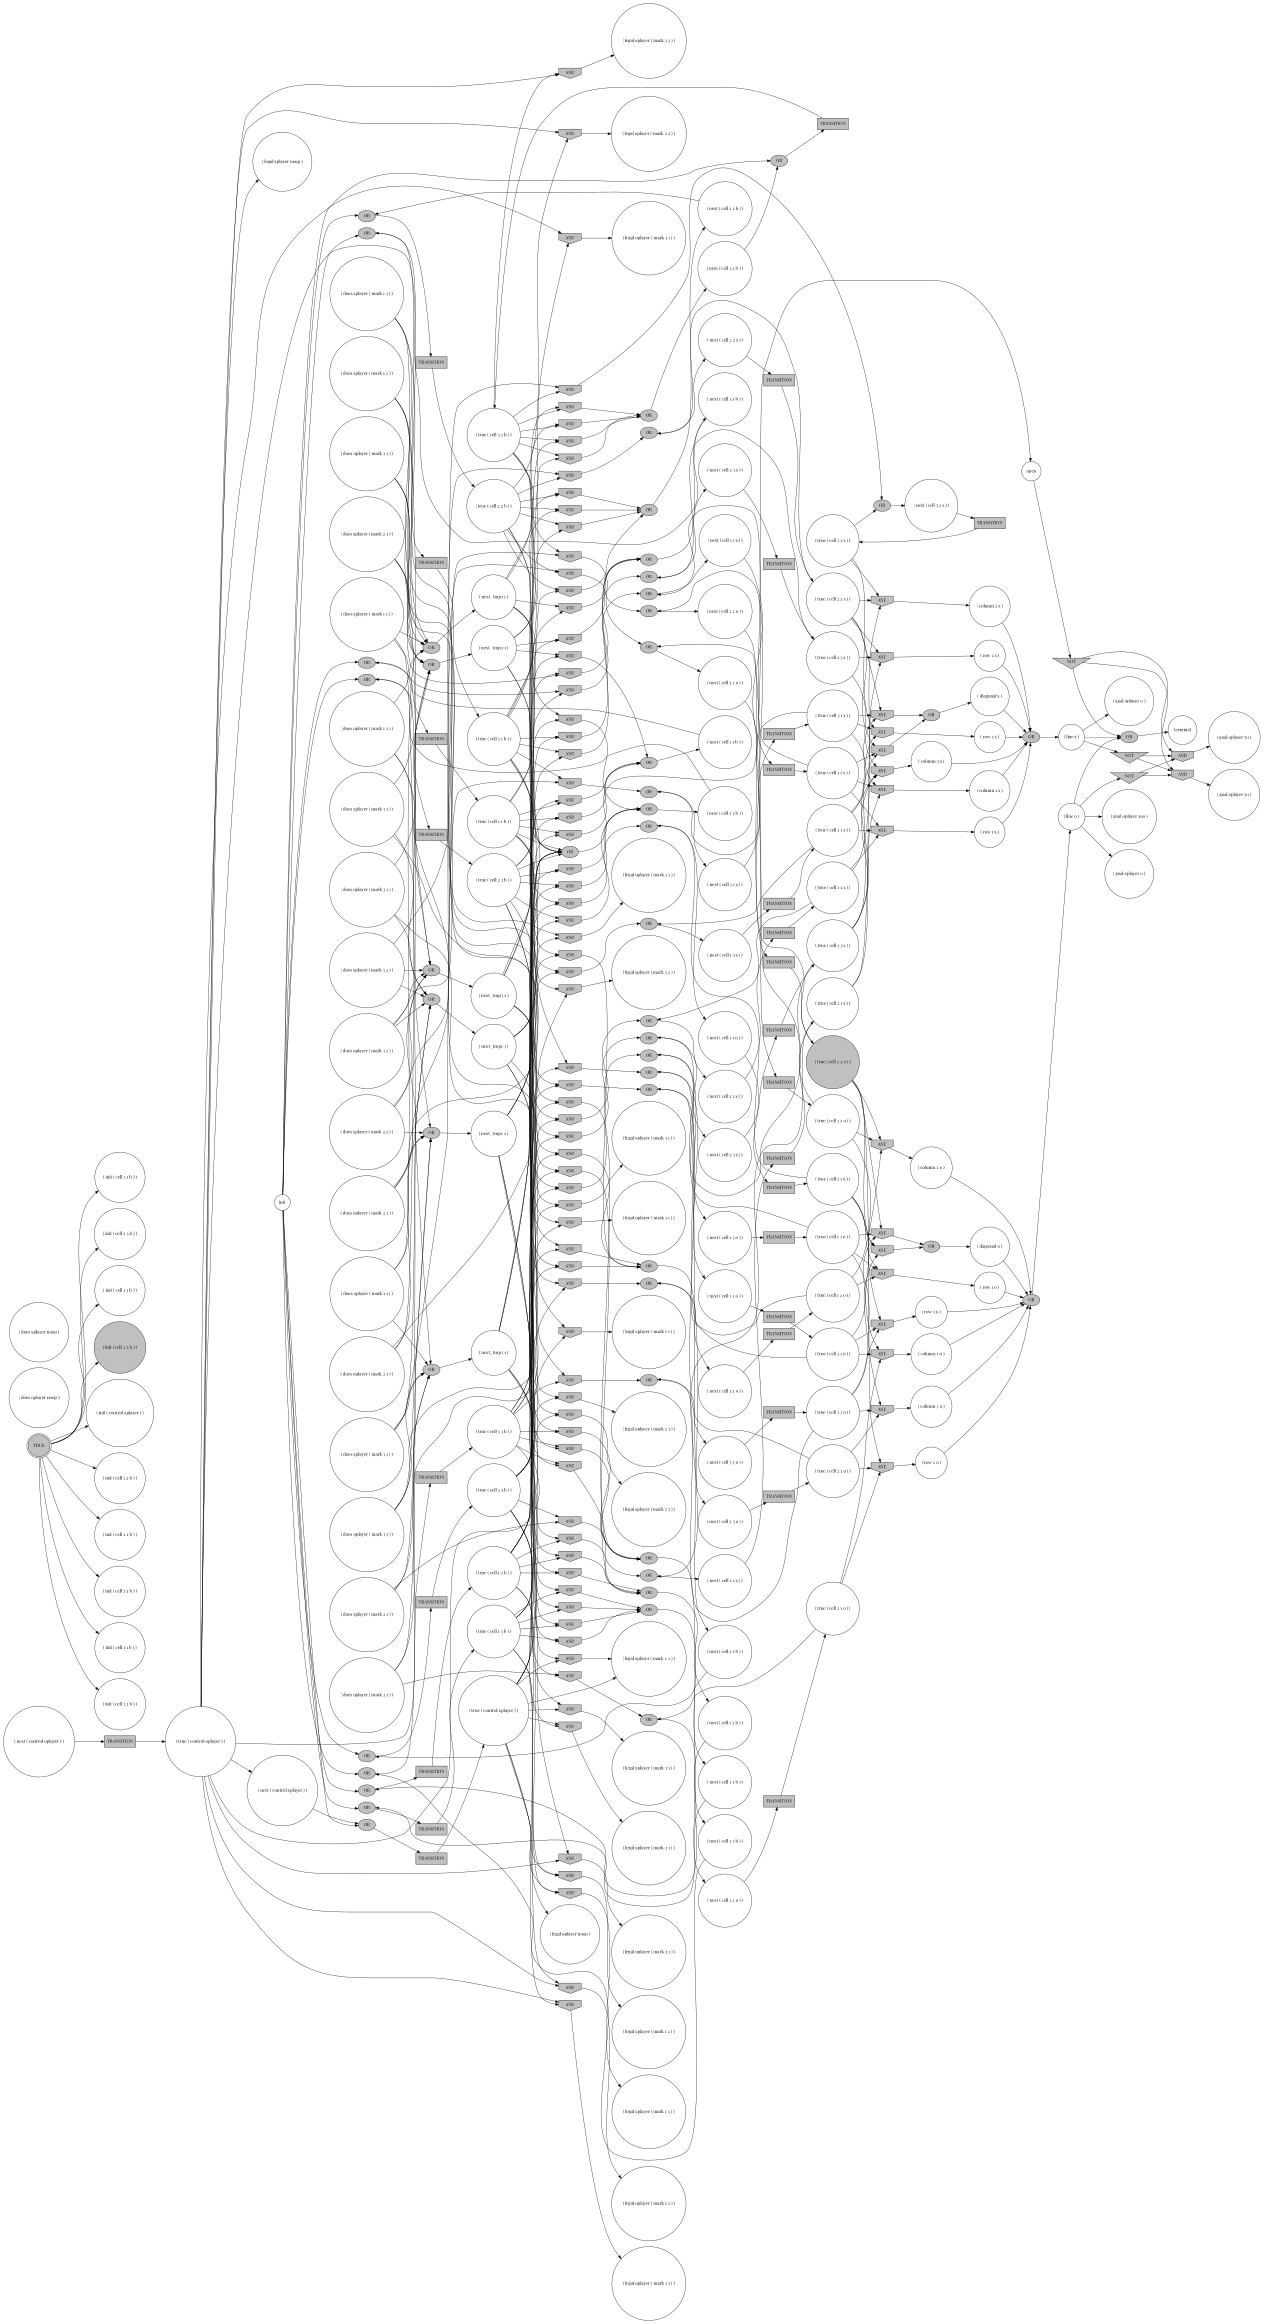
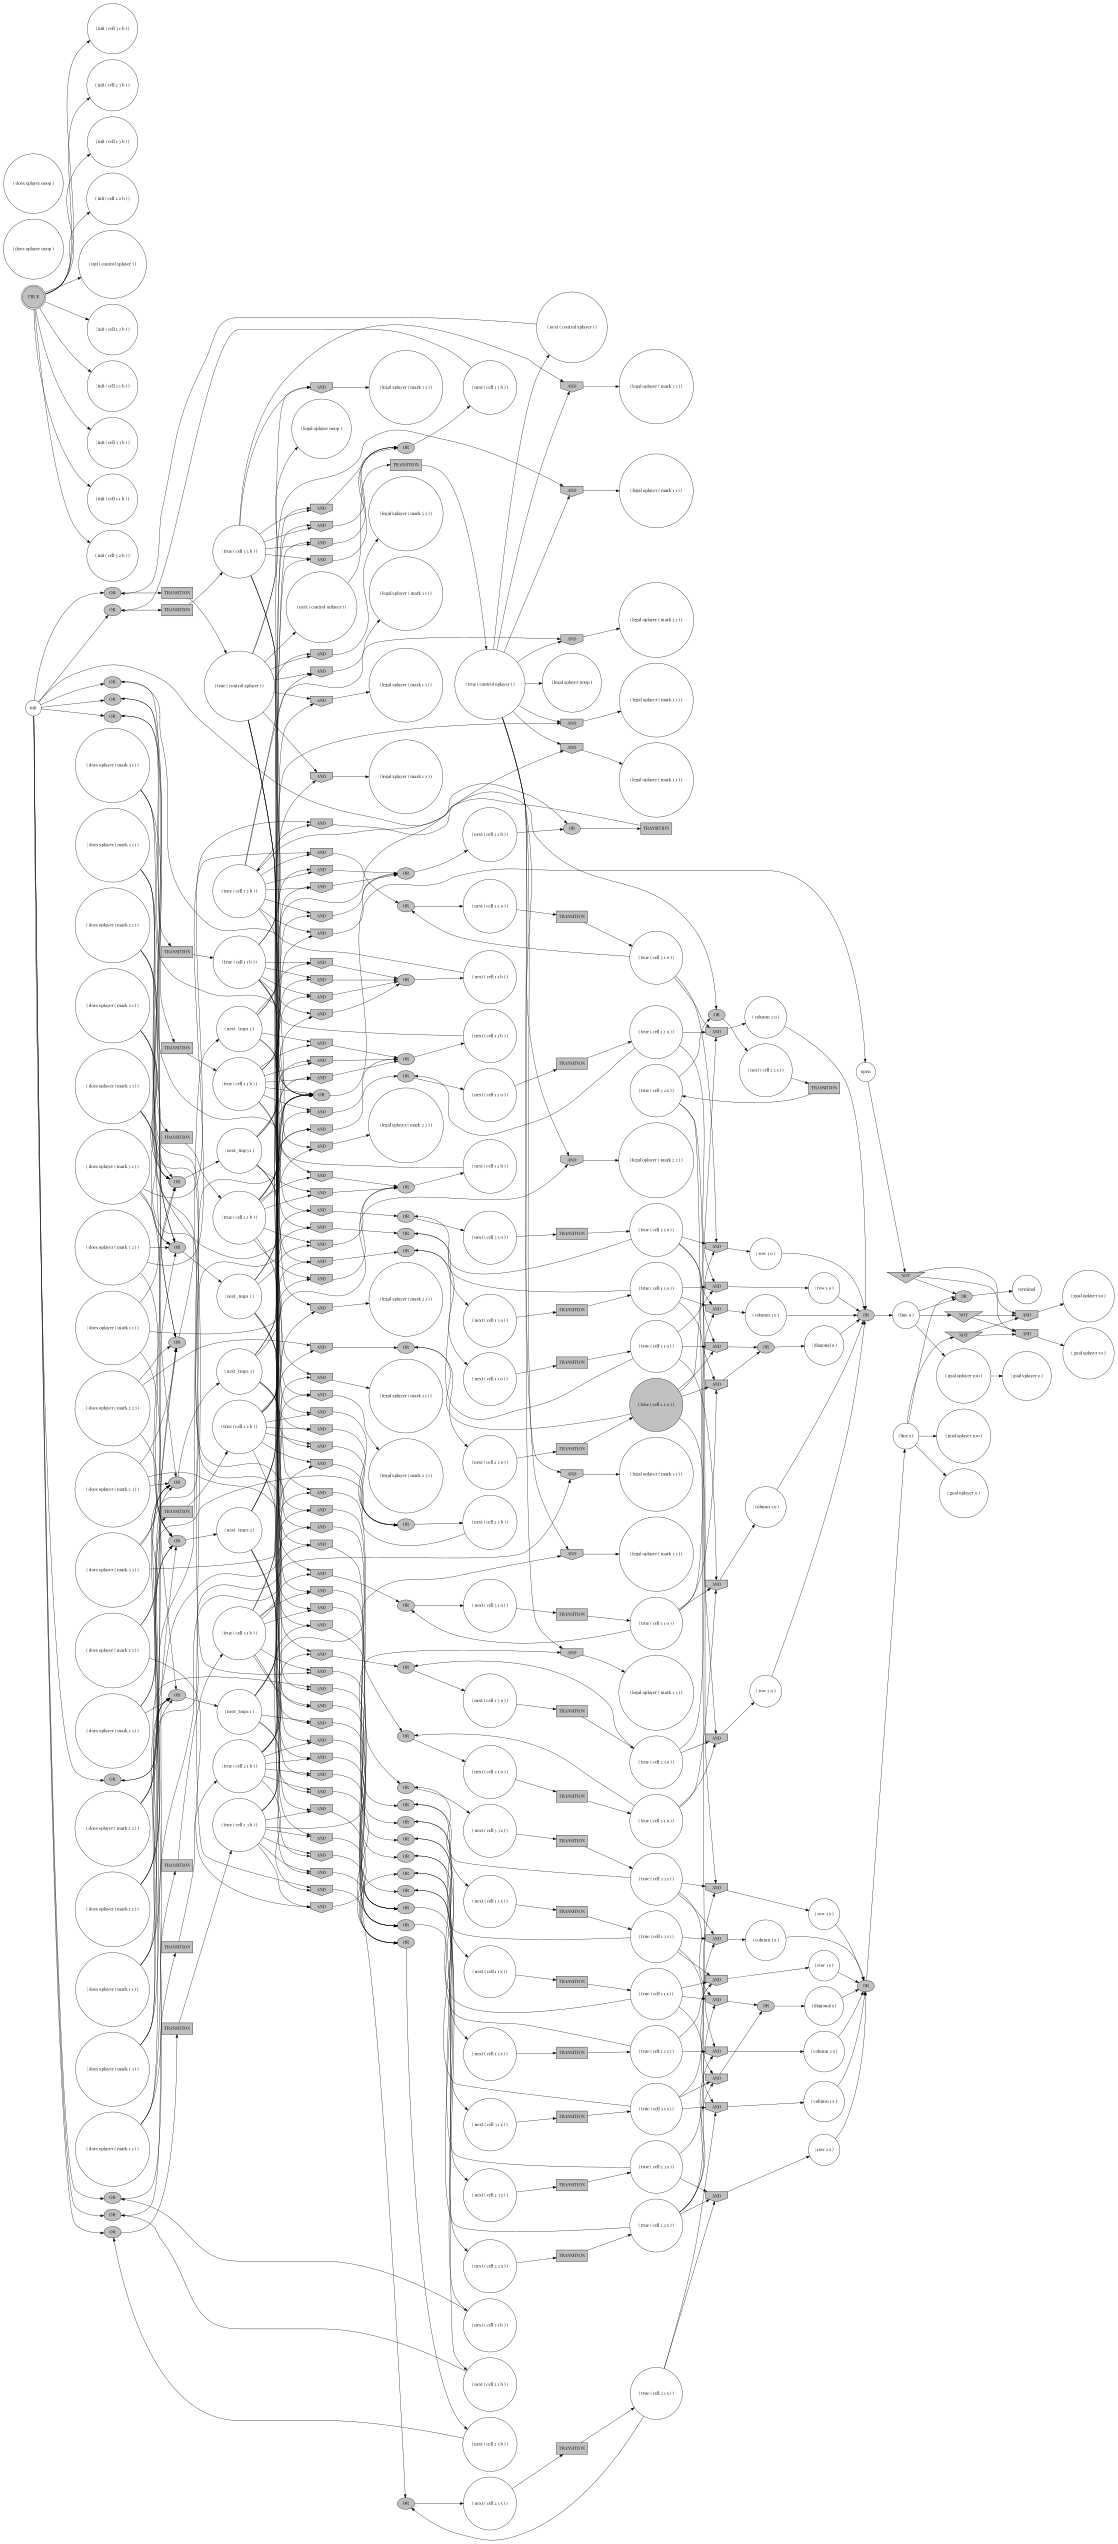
edge "( line o )" -> "( goal xplayer 0 )": now "( goal oplayer 100 )" -> "( goal xplayer 0 )"
node "( init ( cell 2 2 b ) )": fillcolor grey -> white
node "( goal xplayer 100 )": added
edge "( true ( control xplayer ) )" -> "( legal xplayer ( mark 2 2 ) )": now "( true ( control xplayer ) )" -> "( next ( control oplayer ) )"
